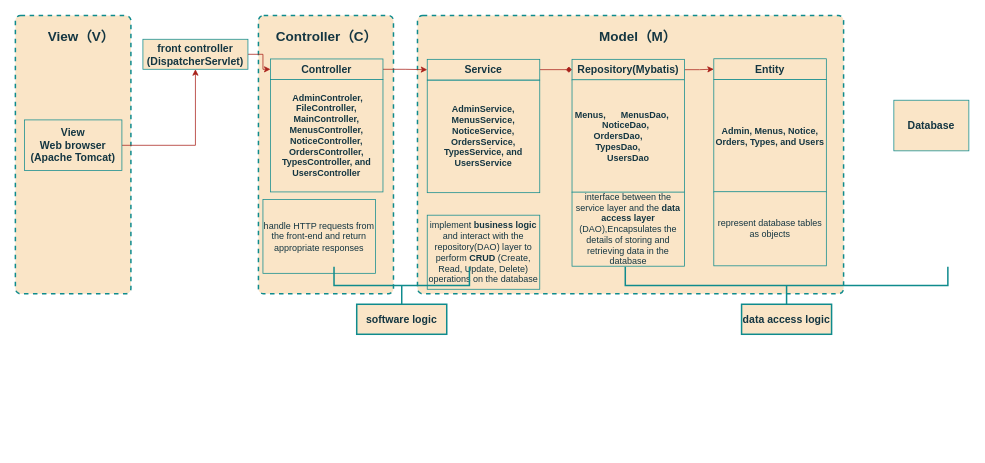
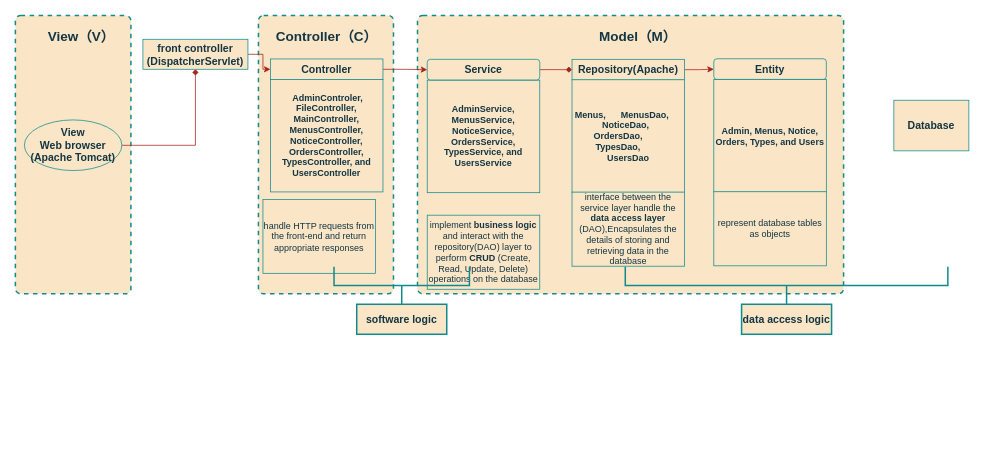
node "Repository(Mybatis)": label "Repository(Mybatis)" -> "Repository(Apache)"
node "Entity": shape rectangle -> rounded rectangle
node "Service": shape rectangle -> rounded rectangle
edge "View Web browser (Apache Tomcat)" -> "front controller (DispatcherServlet)": arrowhead classic -> diamond
node "View Web browser (Apache Tomcat)": shape rectangle -> ellipse
node "interface between the service layer and the data access layer (DAO),Encapsulates the details of storing and retrieving data in the database": label "interface between the service layer and the data access layer (DAO),Encapsulates the details of storing and retrieving data in the database" -> "interface between the service layer handle the data access layer (DAO),Encapsulates the details of storing and retrieving data in the database"
